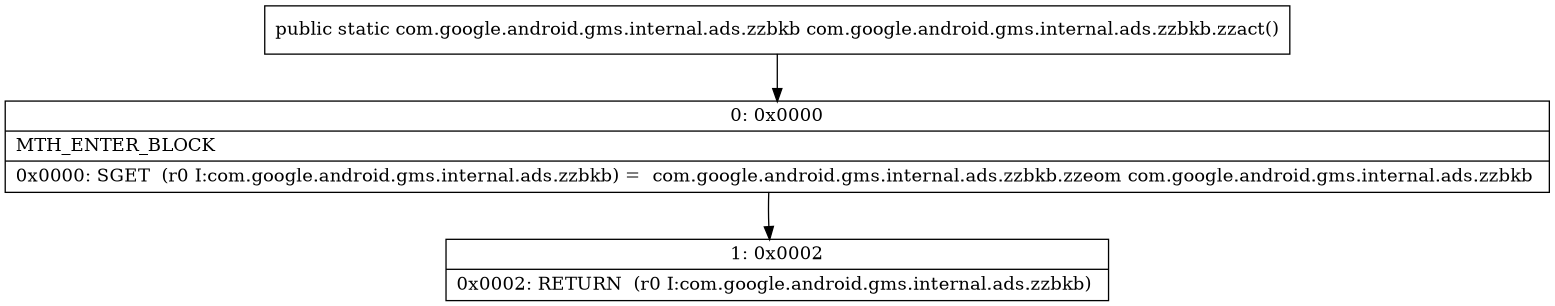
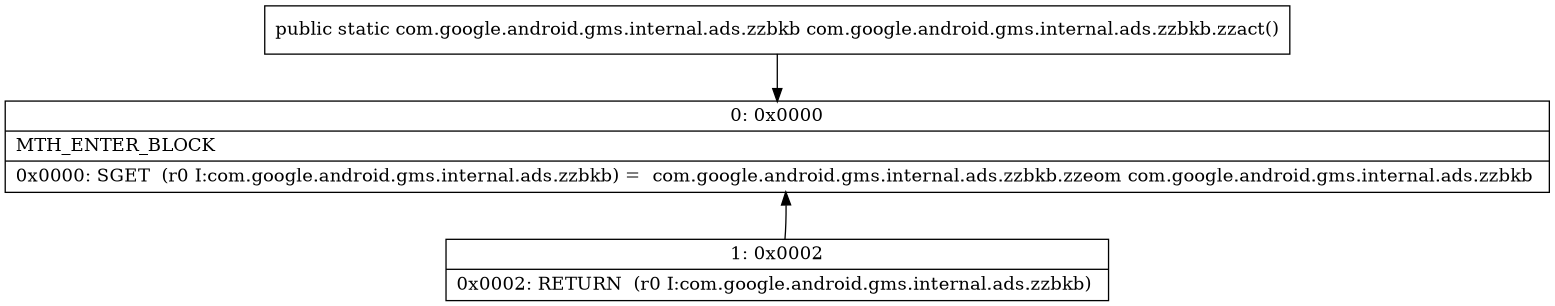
edge "0: 0x0000" -> "1: 0x0002": reversed
